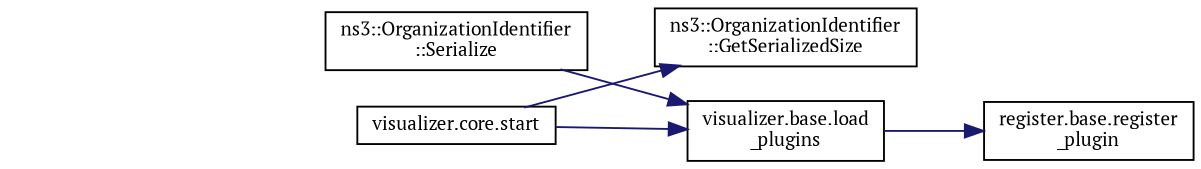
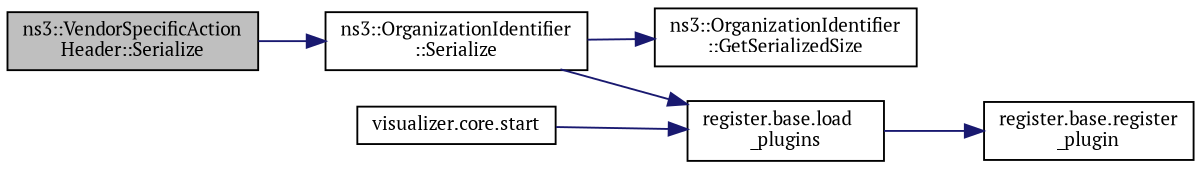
node "ns3::VendorSpecificAction Header::Serialize": added
edge "visualizer.core.start" -> "ns3::OrganizationIdentifier ::GetSerializedSize": now "ns3::OrganizationIdentifier ::Serialize" -> "ns3::OrganizationIdentifier ::GetSerializedSize"
node "visualizer.base.load _plugins": label "visualizer.base.load _plugins" -> "register.base.load _plugins"
